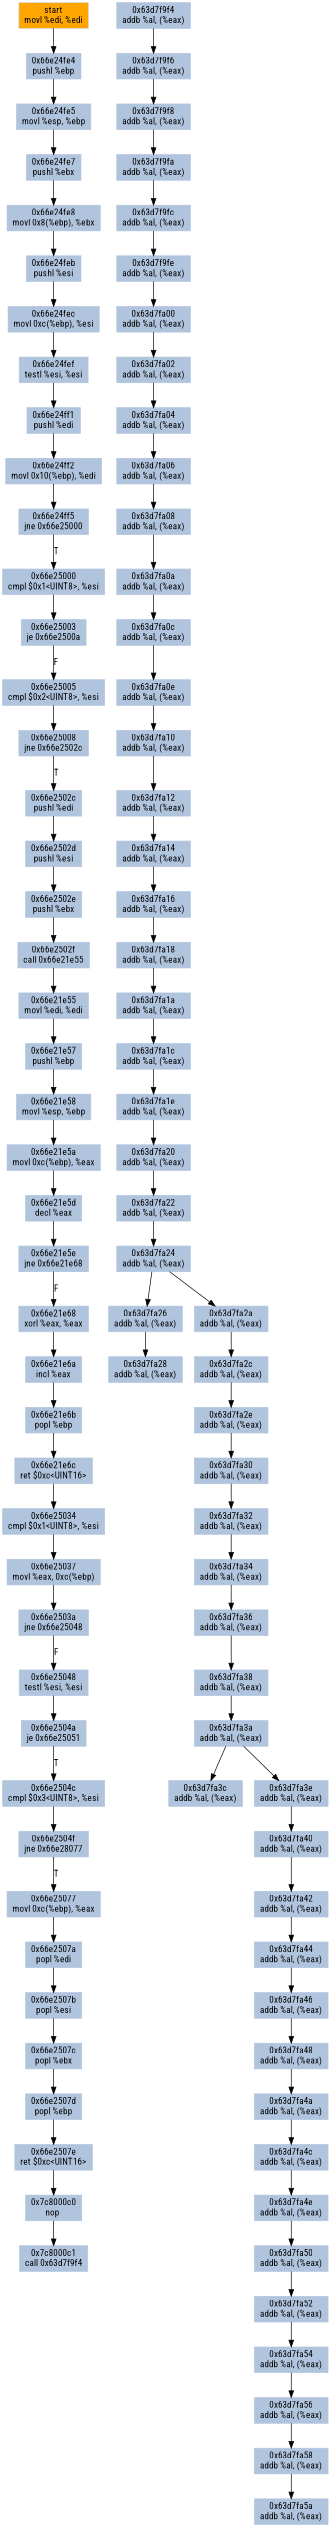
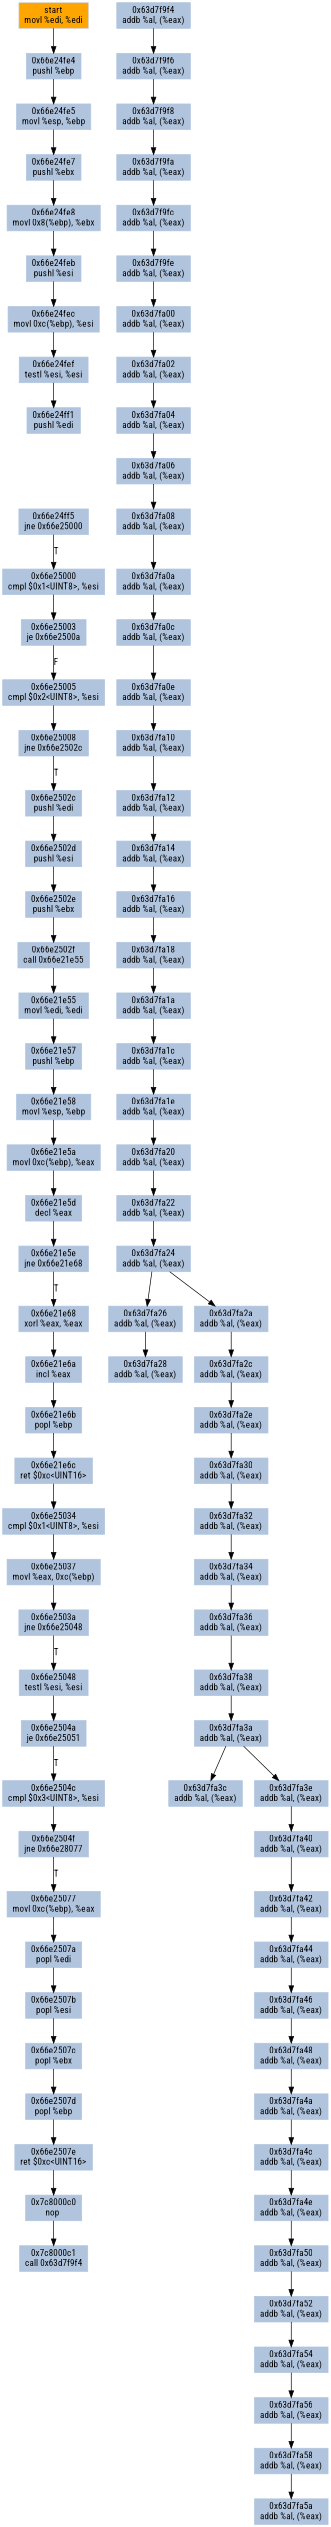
node "0x66e24ff2 movl 0x10(%ebp), %edi": removed
edge "0x66e21e5e jne 0x66e21e68" -> "0x66e21e68 xorl %eax, %eax": label "F" -> "T"
edge "0x66e2503a jne 0x66e25048" -> "0x66e25048 testl %esi, %esi": label "F" -> "T"
